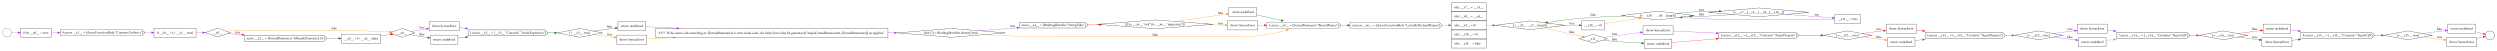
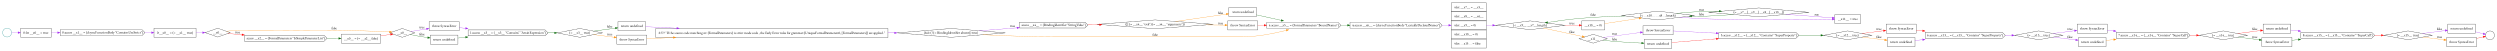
edge "__x11__ = true" -> "(< __x10__ __x8__.length)": reversed
